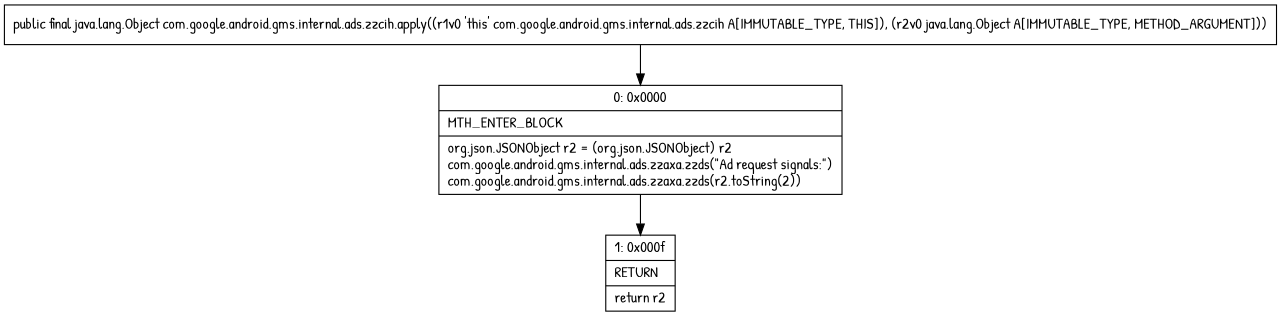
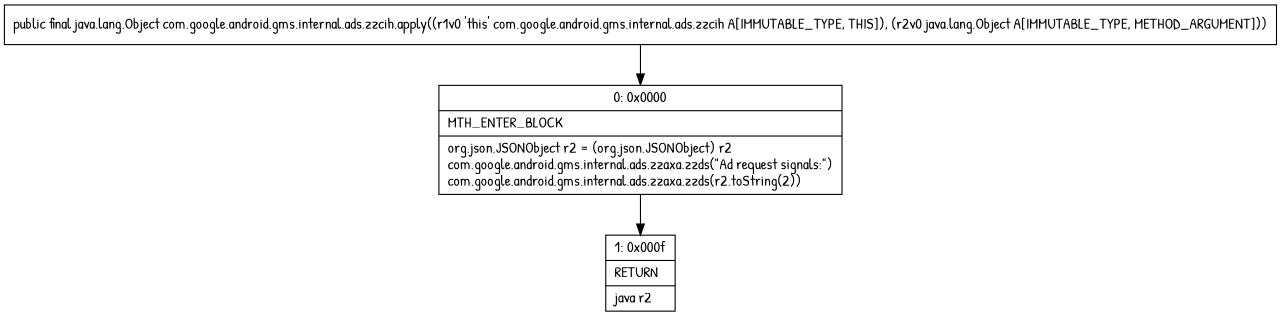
node "1: 0x000f": text "return r2" -> "java r2"
